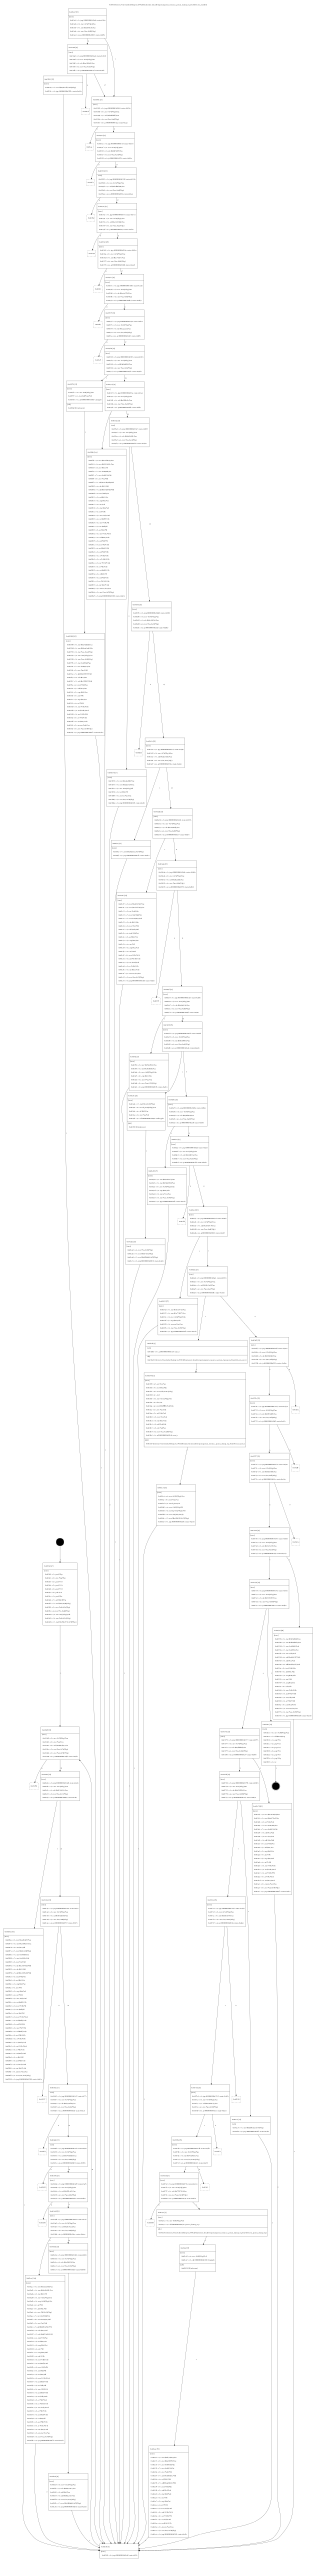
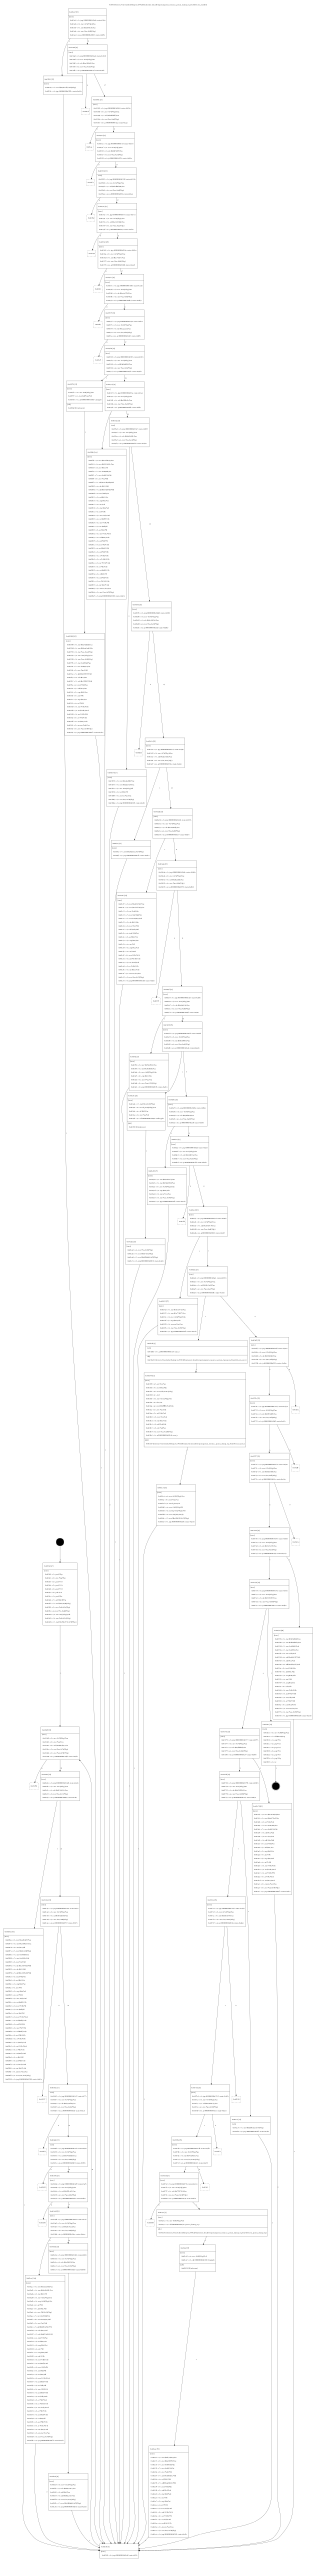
edge "0x4014cf [25]" -> "0x401501 [25]": now "0x4014cf [25]" -> "0x402105 [12]"
